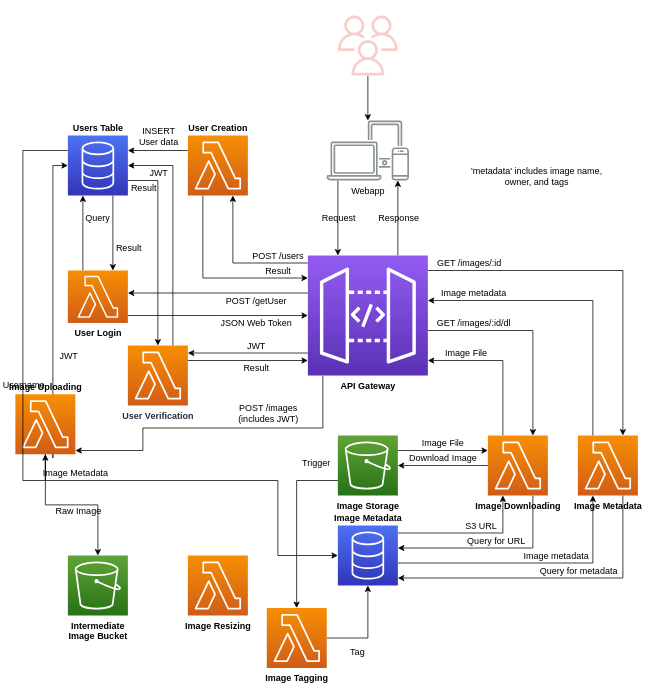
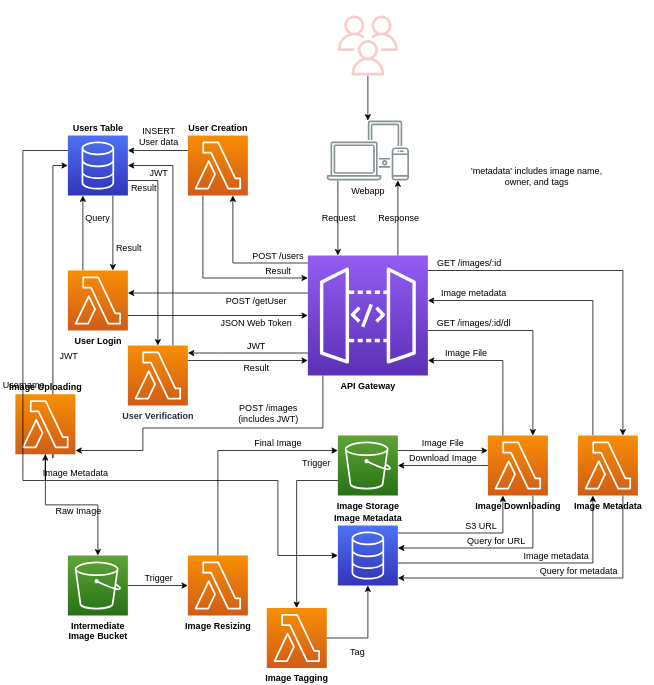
node "User Login": size 60x53 -> 60x60
edge "Image Resizing" -> "Image Storage": added, label "Final Image"
edge "Intermediate Image Bucket" -> "Image Resizing": added, label "Trigger"
